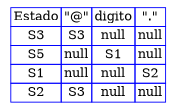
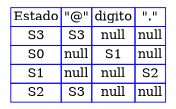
node "Estado": text "S5" -> "S0"
